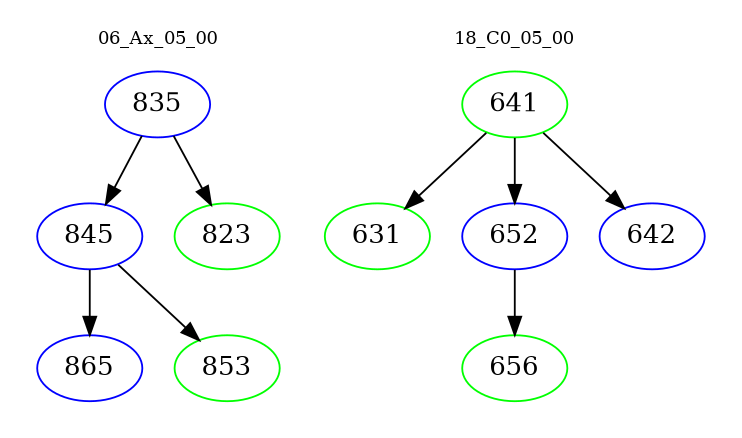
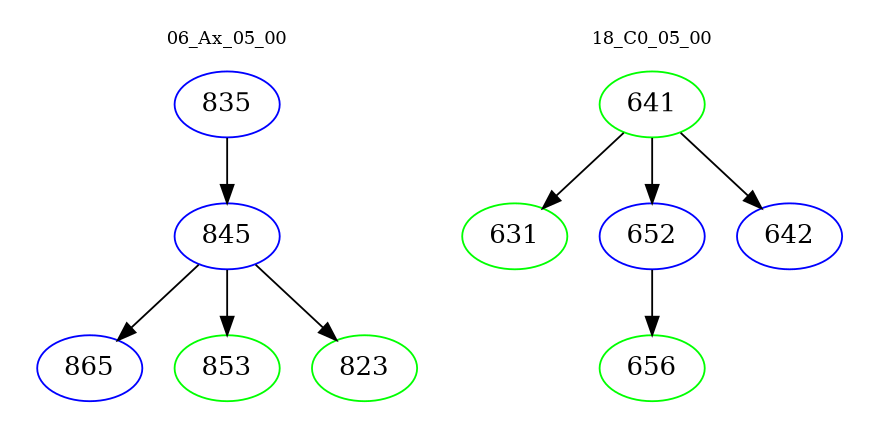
edge "835" -> "823": now "845" -> "823"
